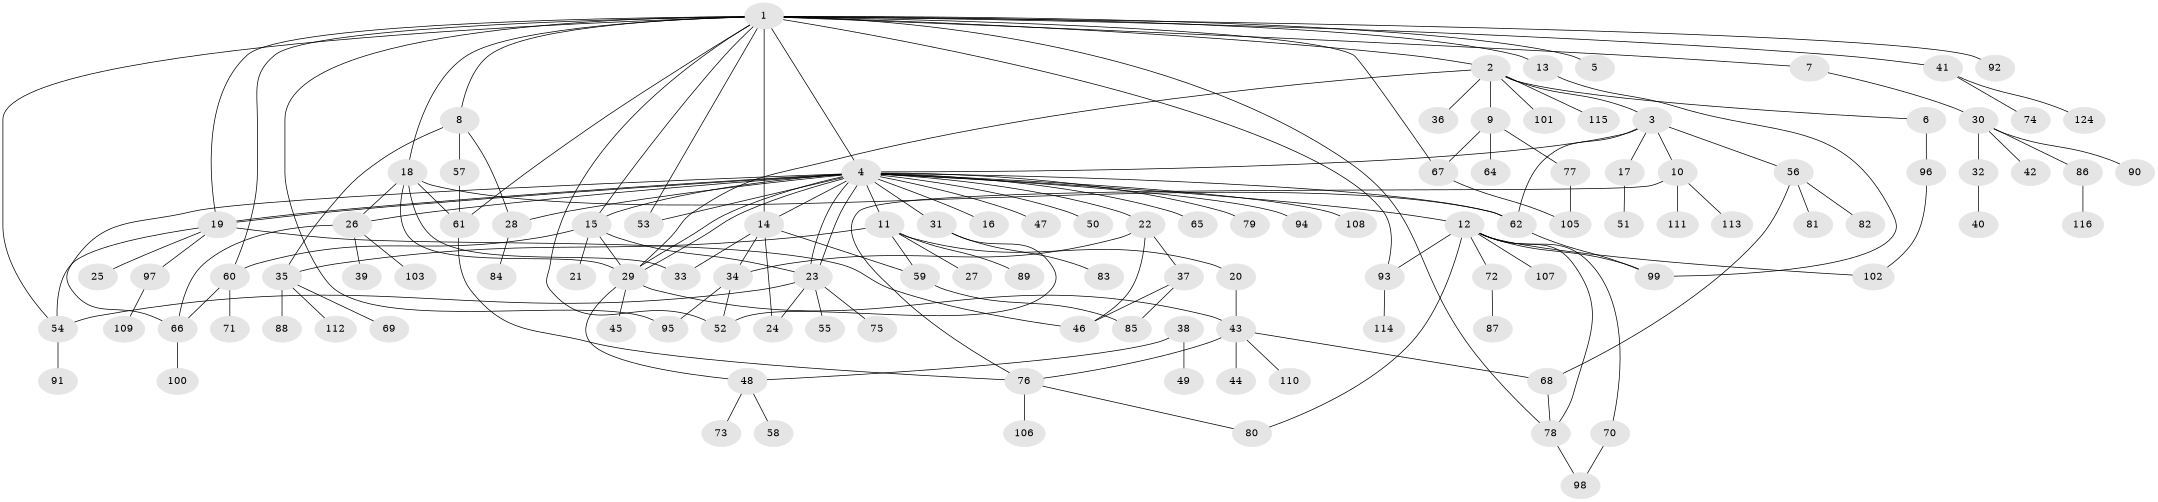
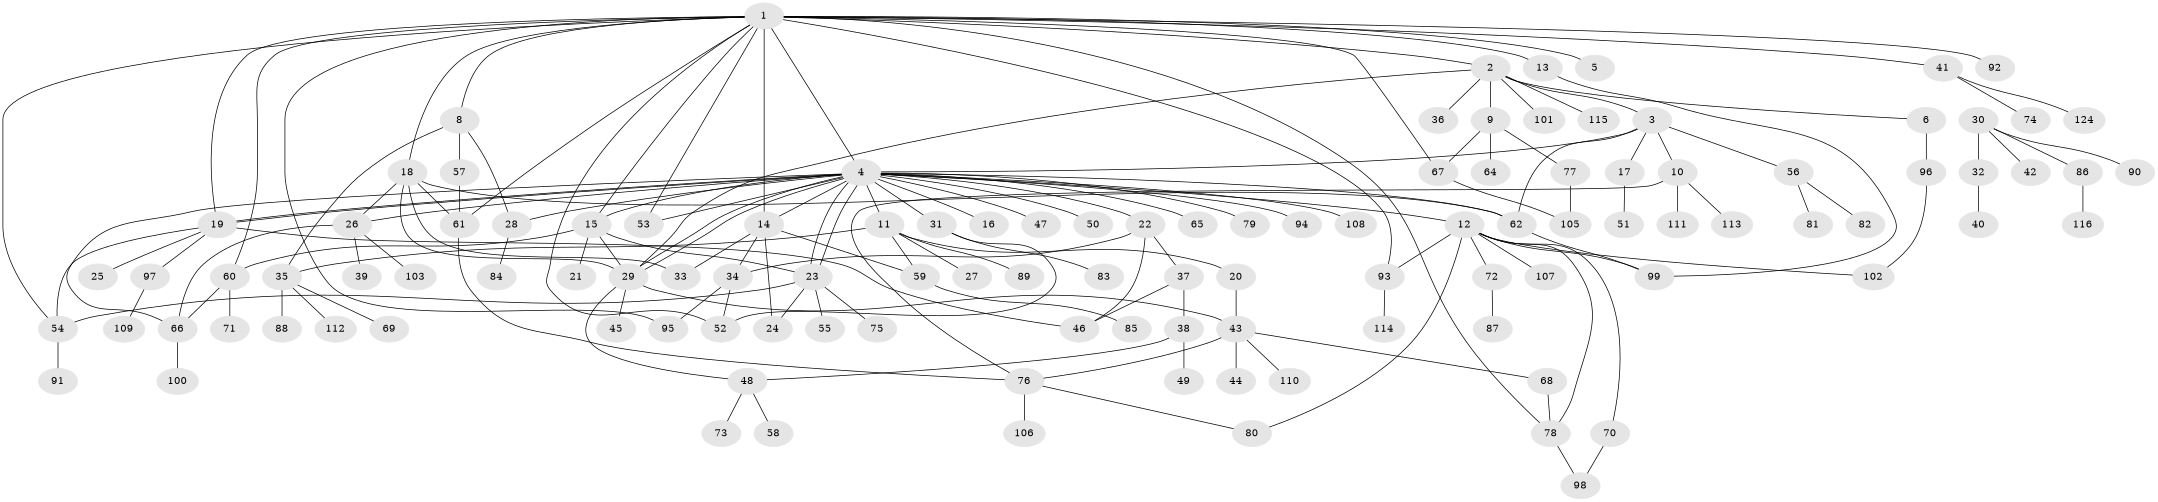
node "7": removed
edge "56" -- "68": removed
edge "37" -- "85": now "37" -- "38"
